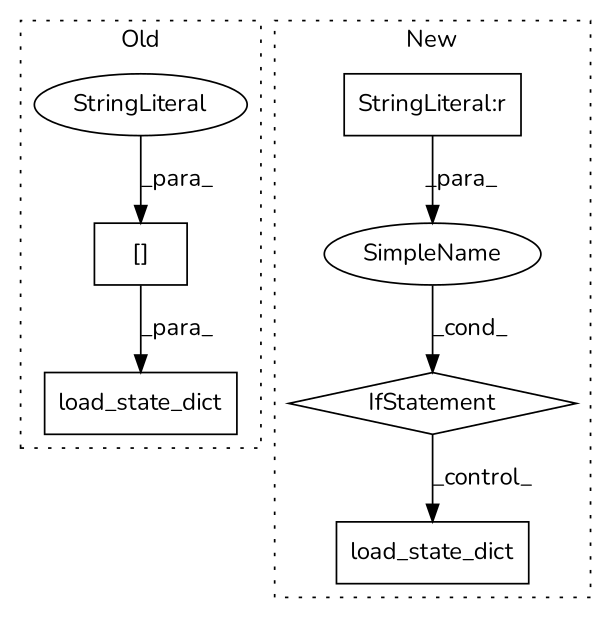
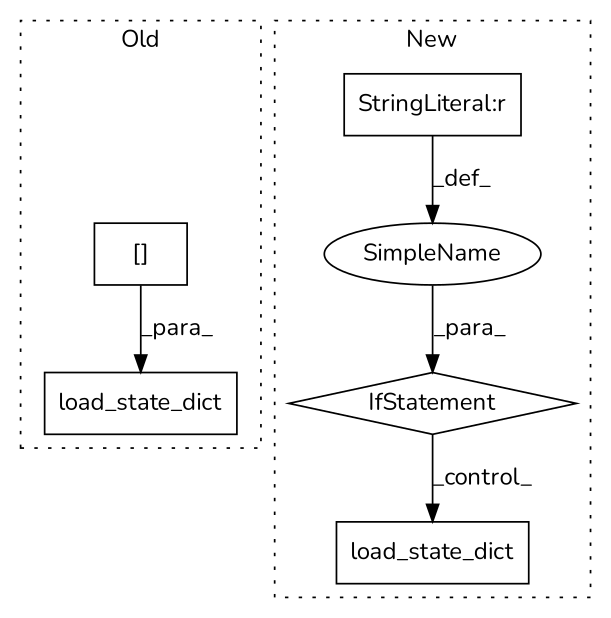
node "StringLiteral": removed
edge "StringLiteral:r" -> "SimpleName": label "_para_" -> "_def_"
edge "SimpleName" -> "IfStatement": label "_cond_" -> "_para_"
